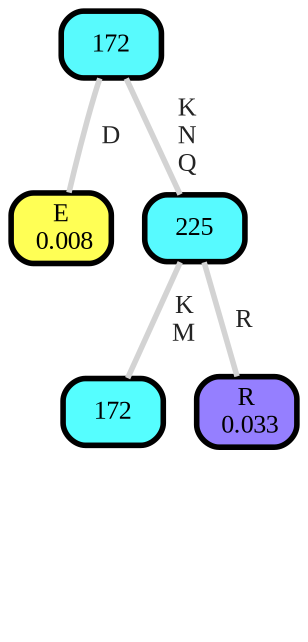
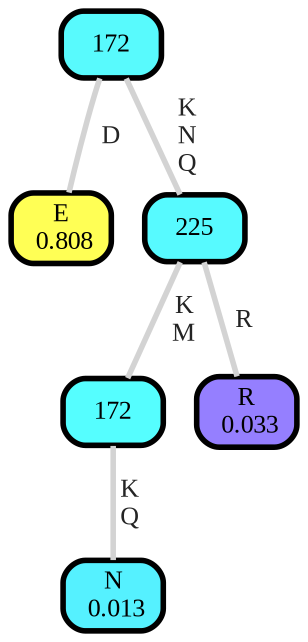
node "E 0.008": label "E 0.008" -> "E 0.808"
node "N 0.013": added
